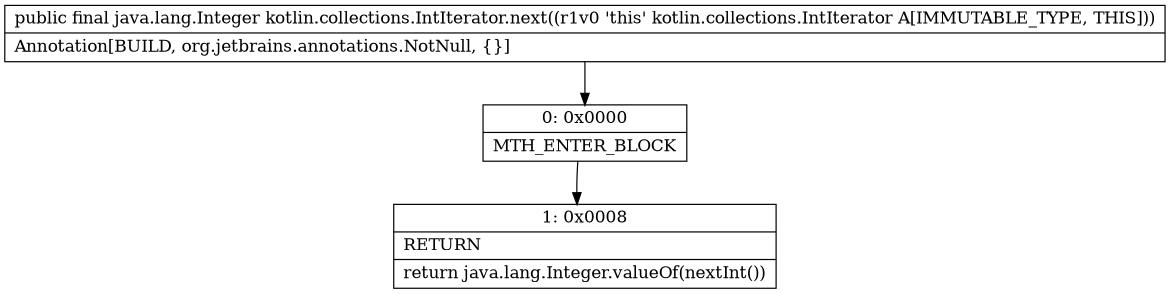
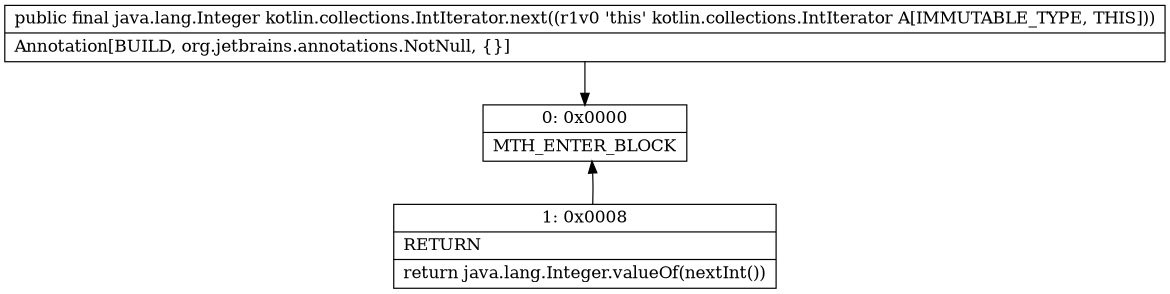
edge "0: 0x0000" -> "1: 0x0008": reversed
